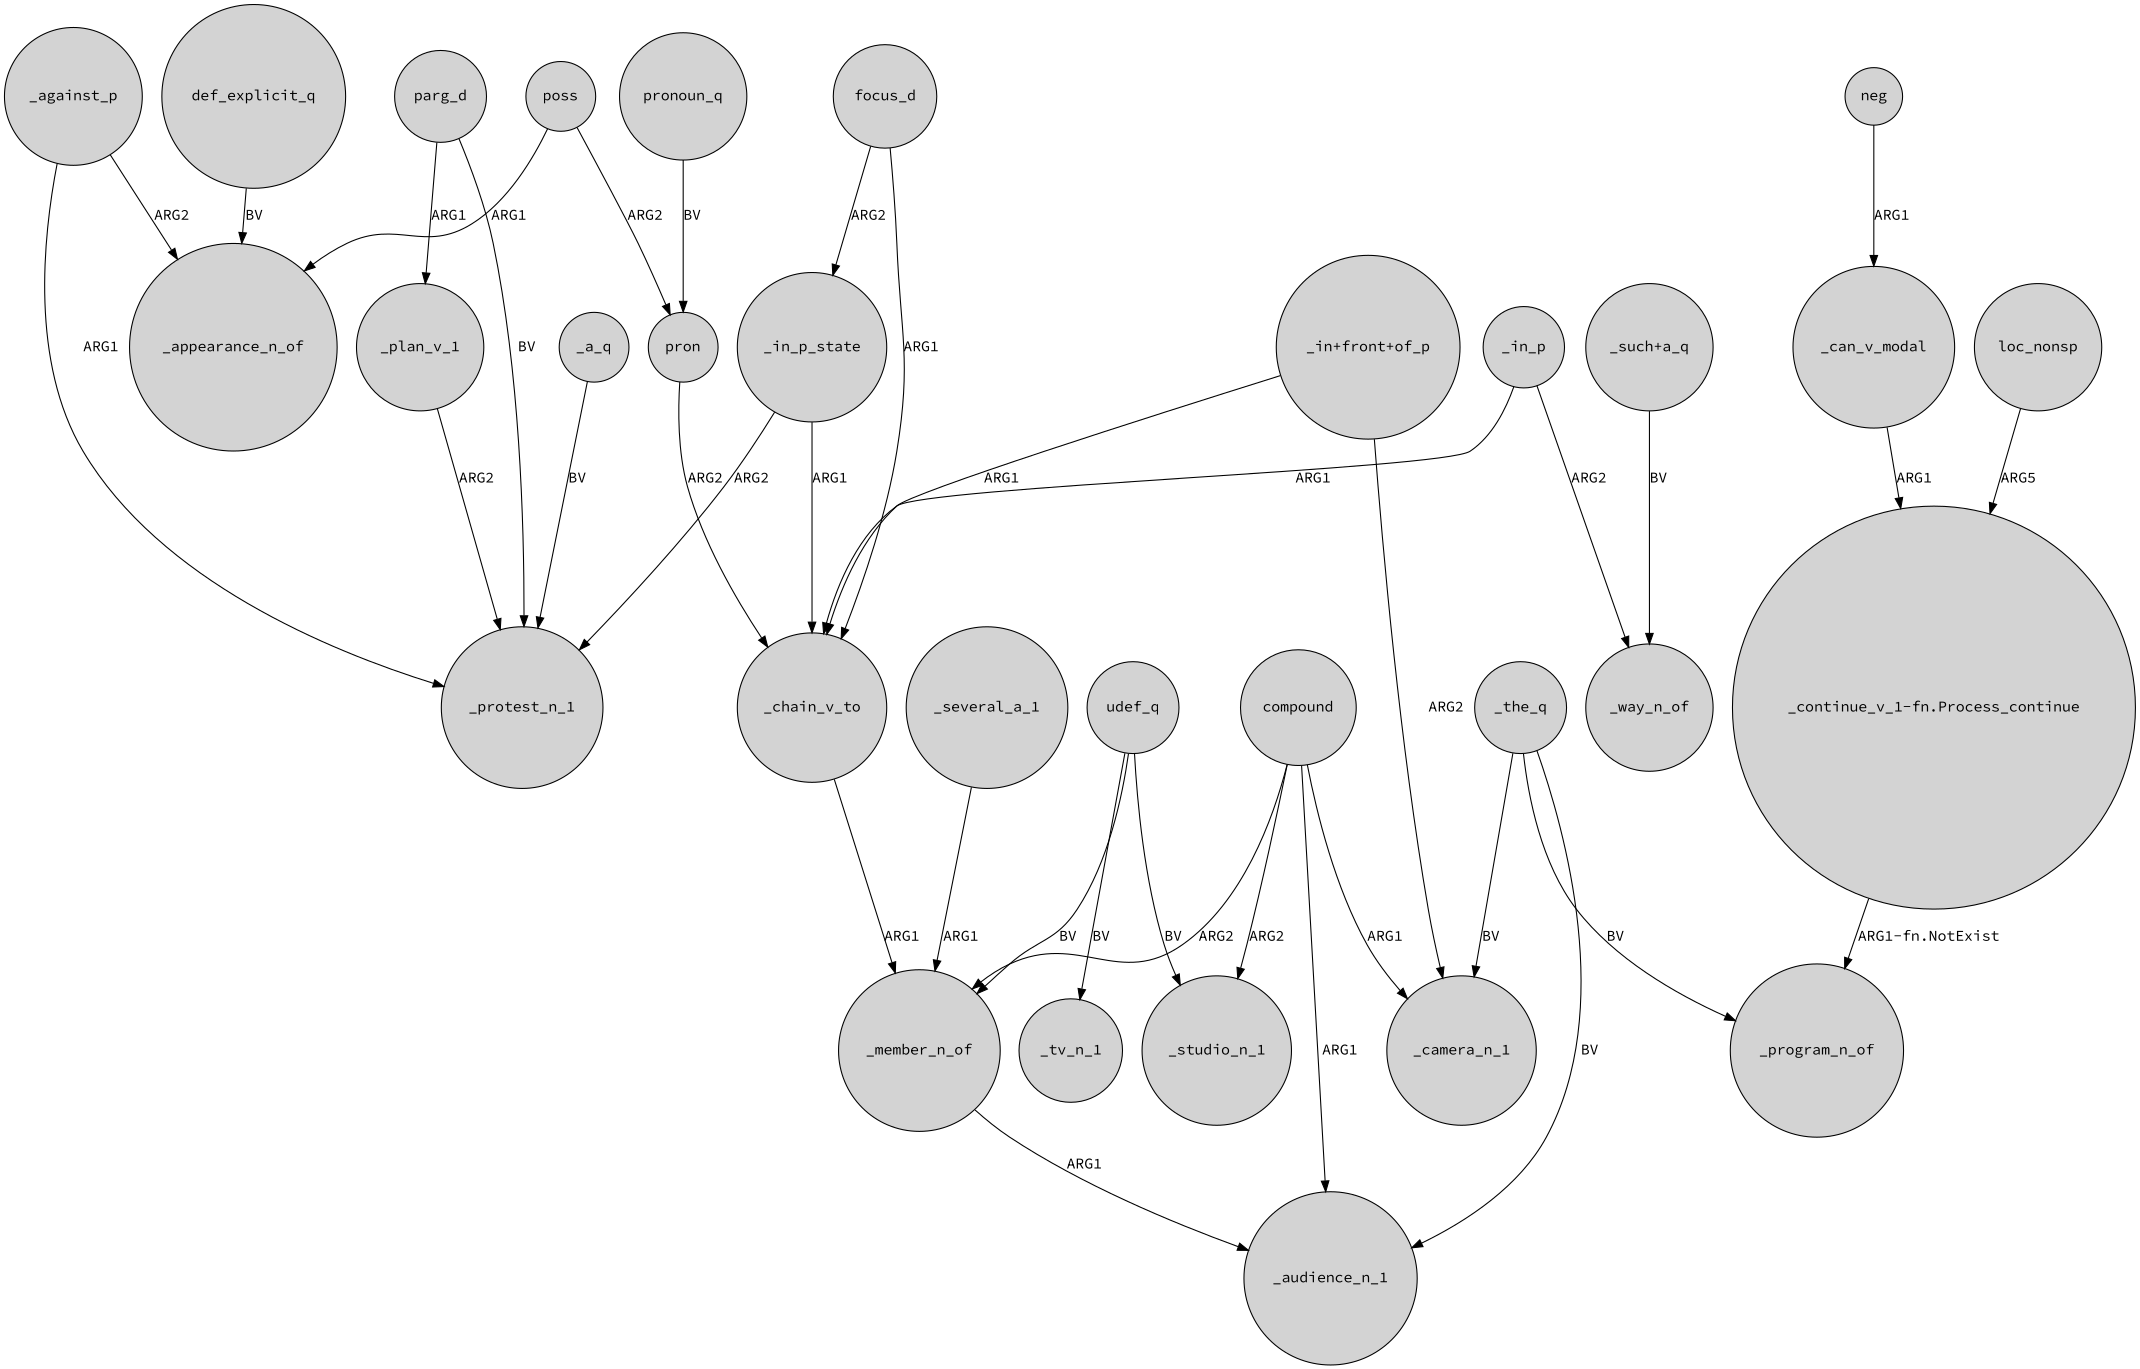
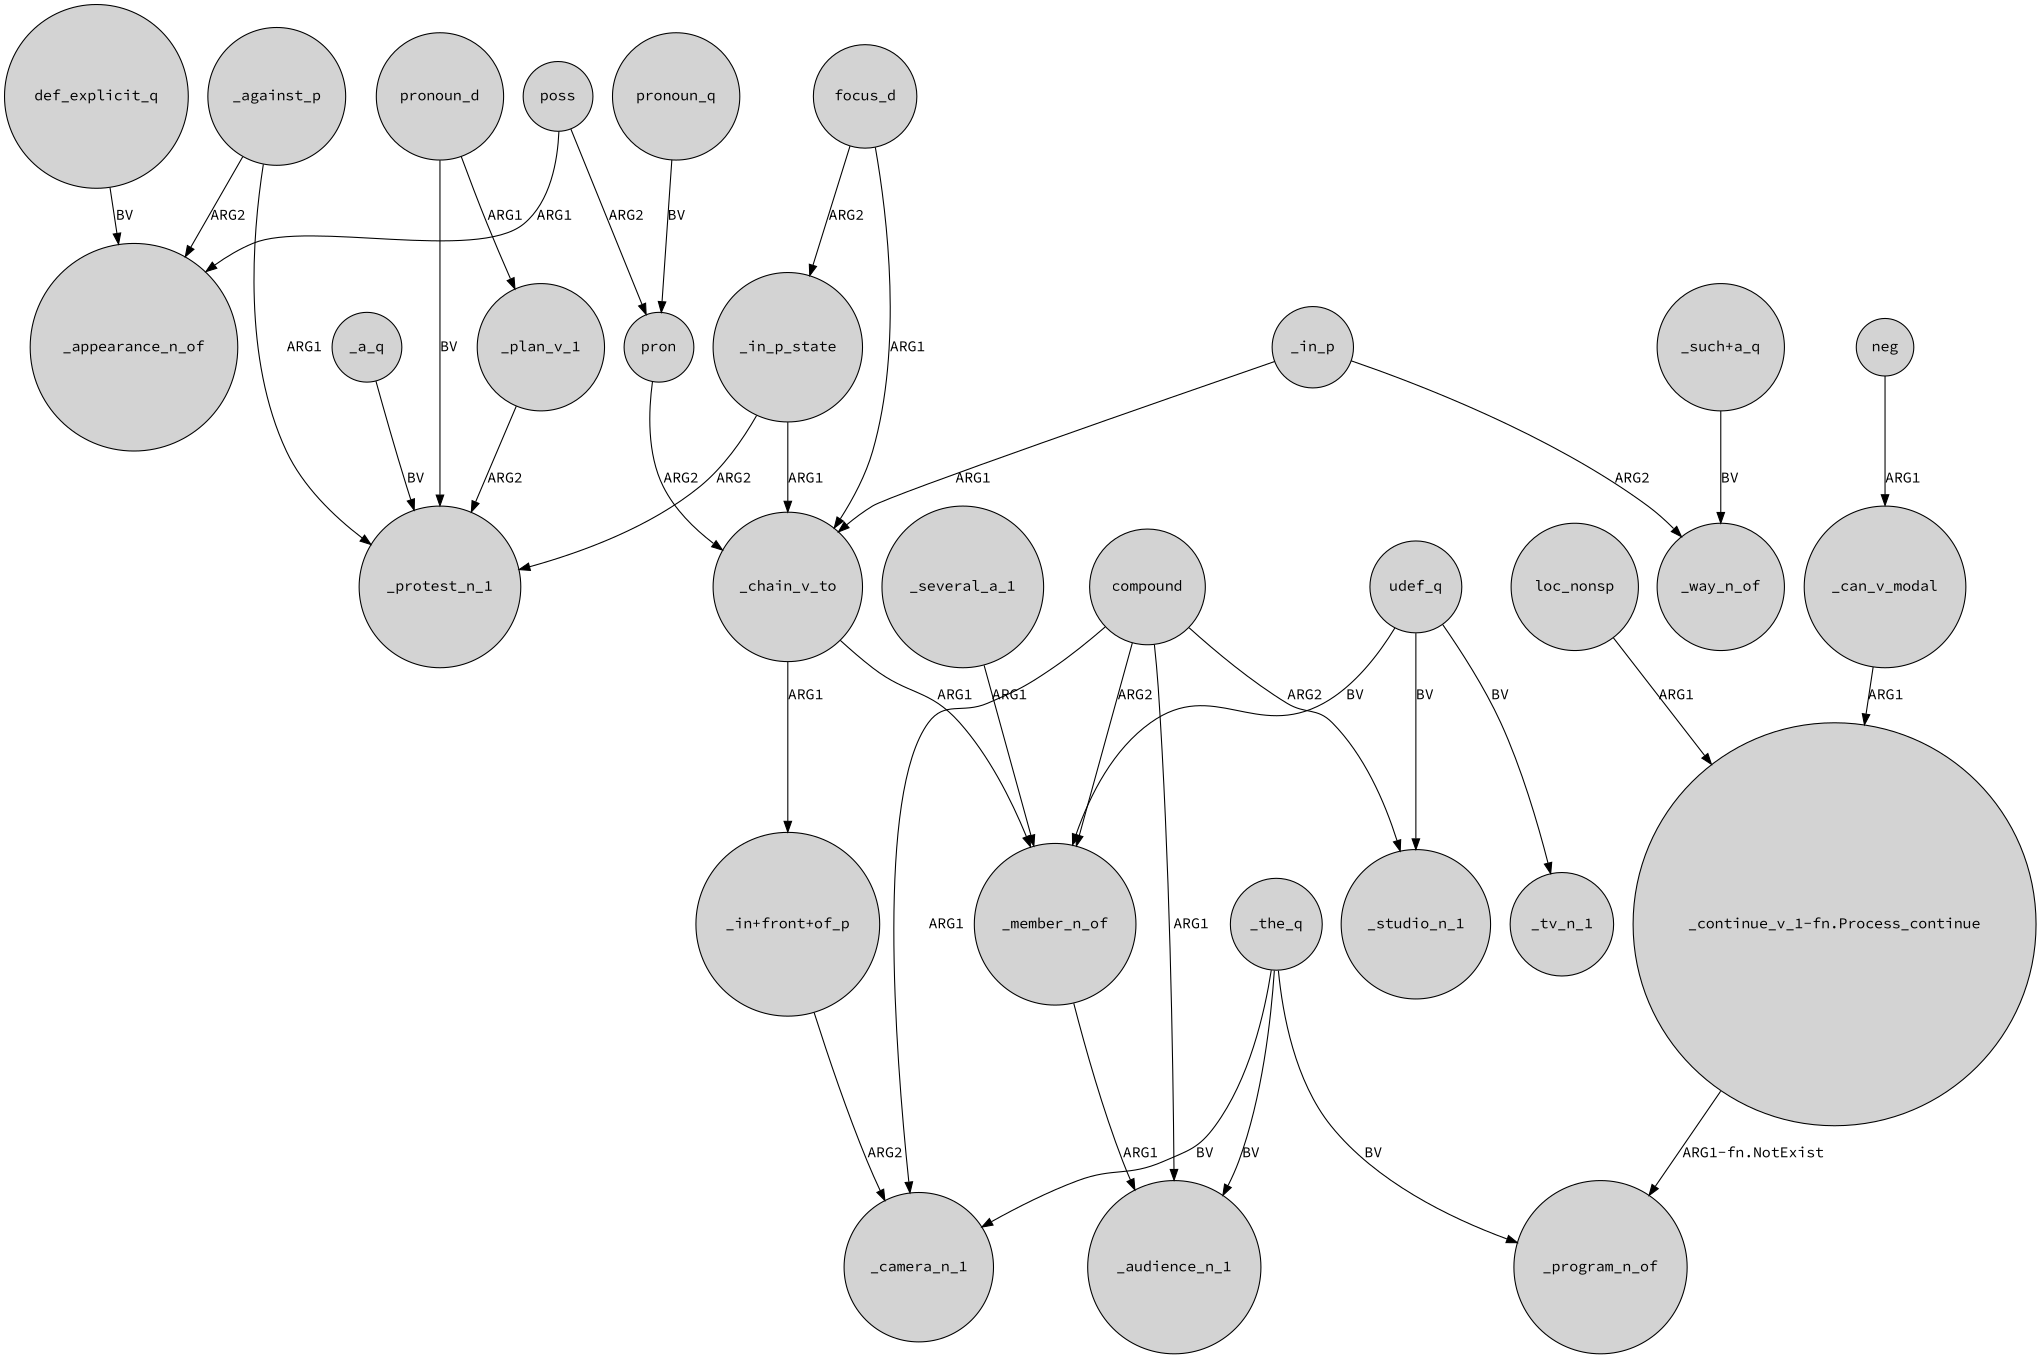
node "parg_d": label "parg_d" -> "pronoun_d"
edge "_in+front+of_p" -> "_chain_v_to": reversed
edge "loc_nonsp" -> "_continue_v_1-fn.Process_continue": label "ARG5" -> "ARG1"
